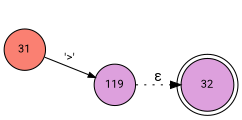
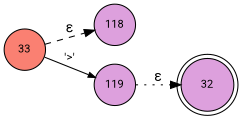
node "118": added
node "31": label "31" -> "33"
